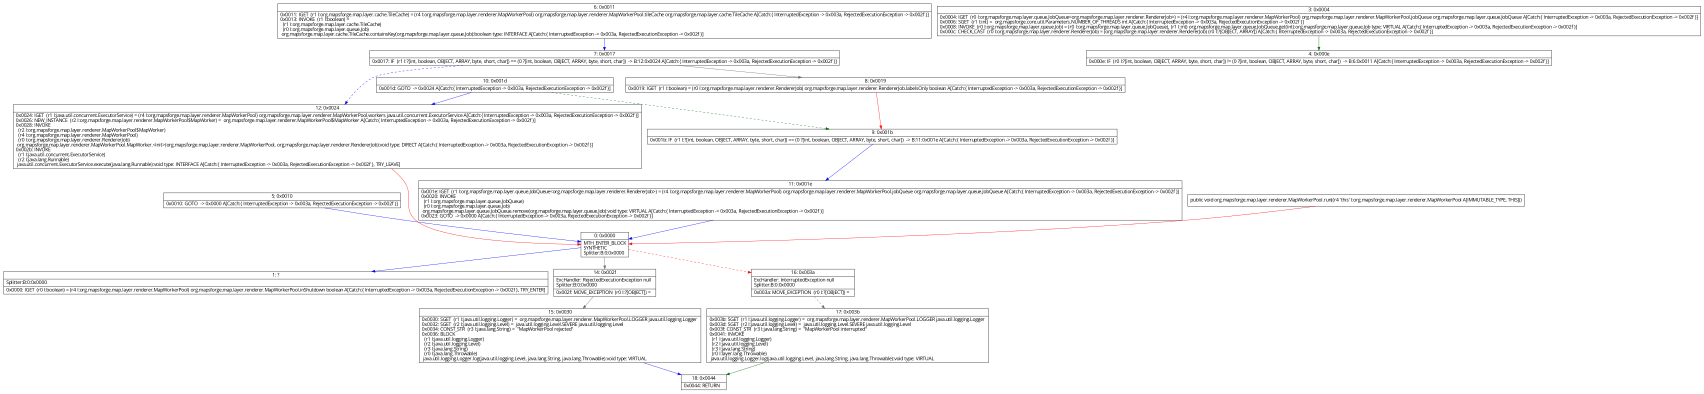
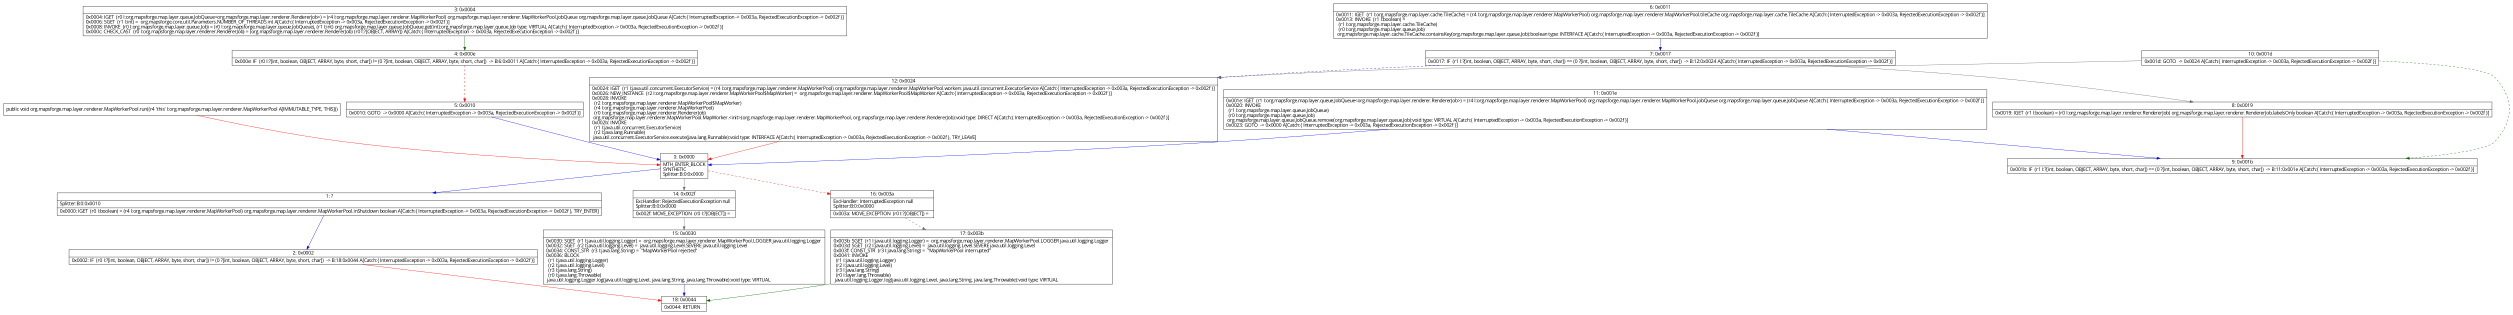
edge "4: 0x000e" -> "5: 0x0010": added
edge "10: 0x001d" -> "12: 0x0024": color blue -> gray40
edge "9: 0x001b" -> "11: 0x001e": reversed
node "2: 0x0002": added
node "1: ?": text "Splitter:B:0:0x0000" -> "Splitter:B:0:0x0010"
